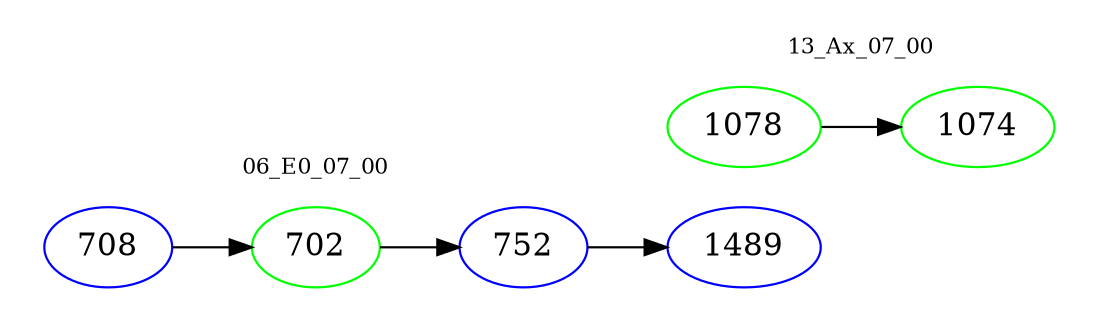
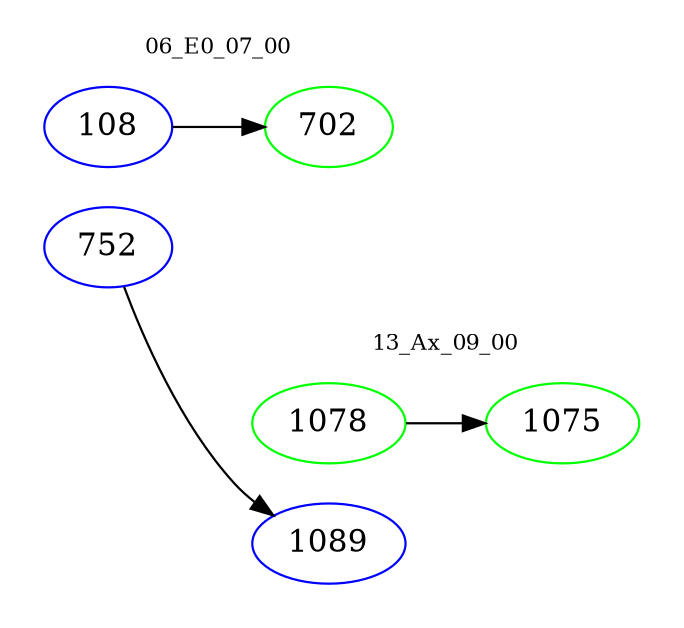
cluster "13_Ax_07_00": label "13_Ax_07_00" -> "13_Ax_09_00"
node "1074": label "1074" -> "1075"
node "708": label "708" -> "108"
edge "702" -> "752": removed
node "1489": label "1489" -> "1089"
